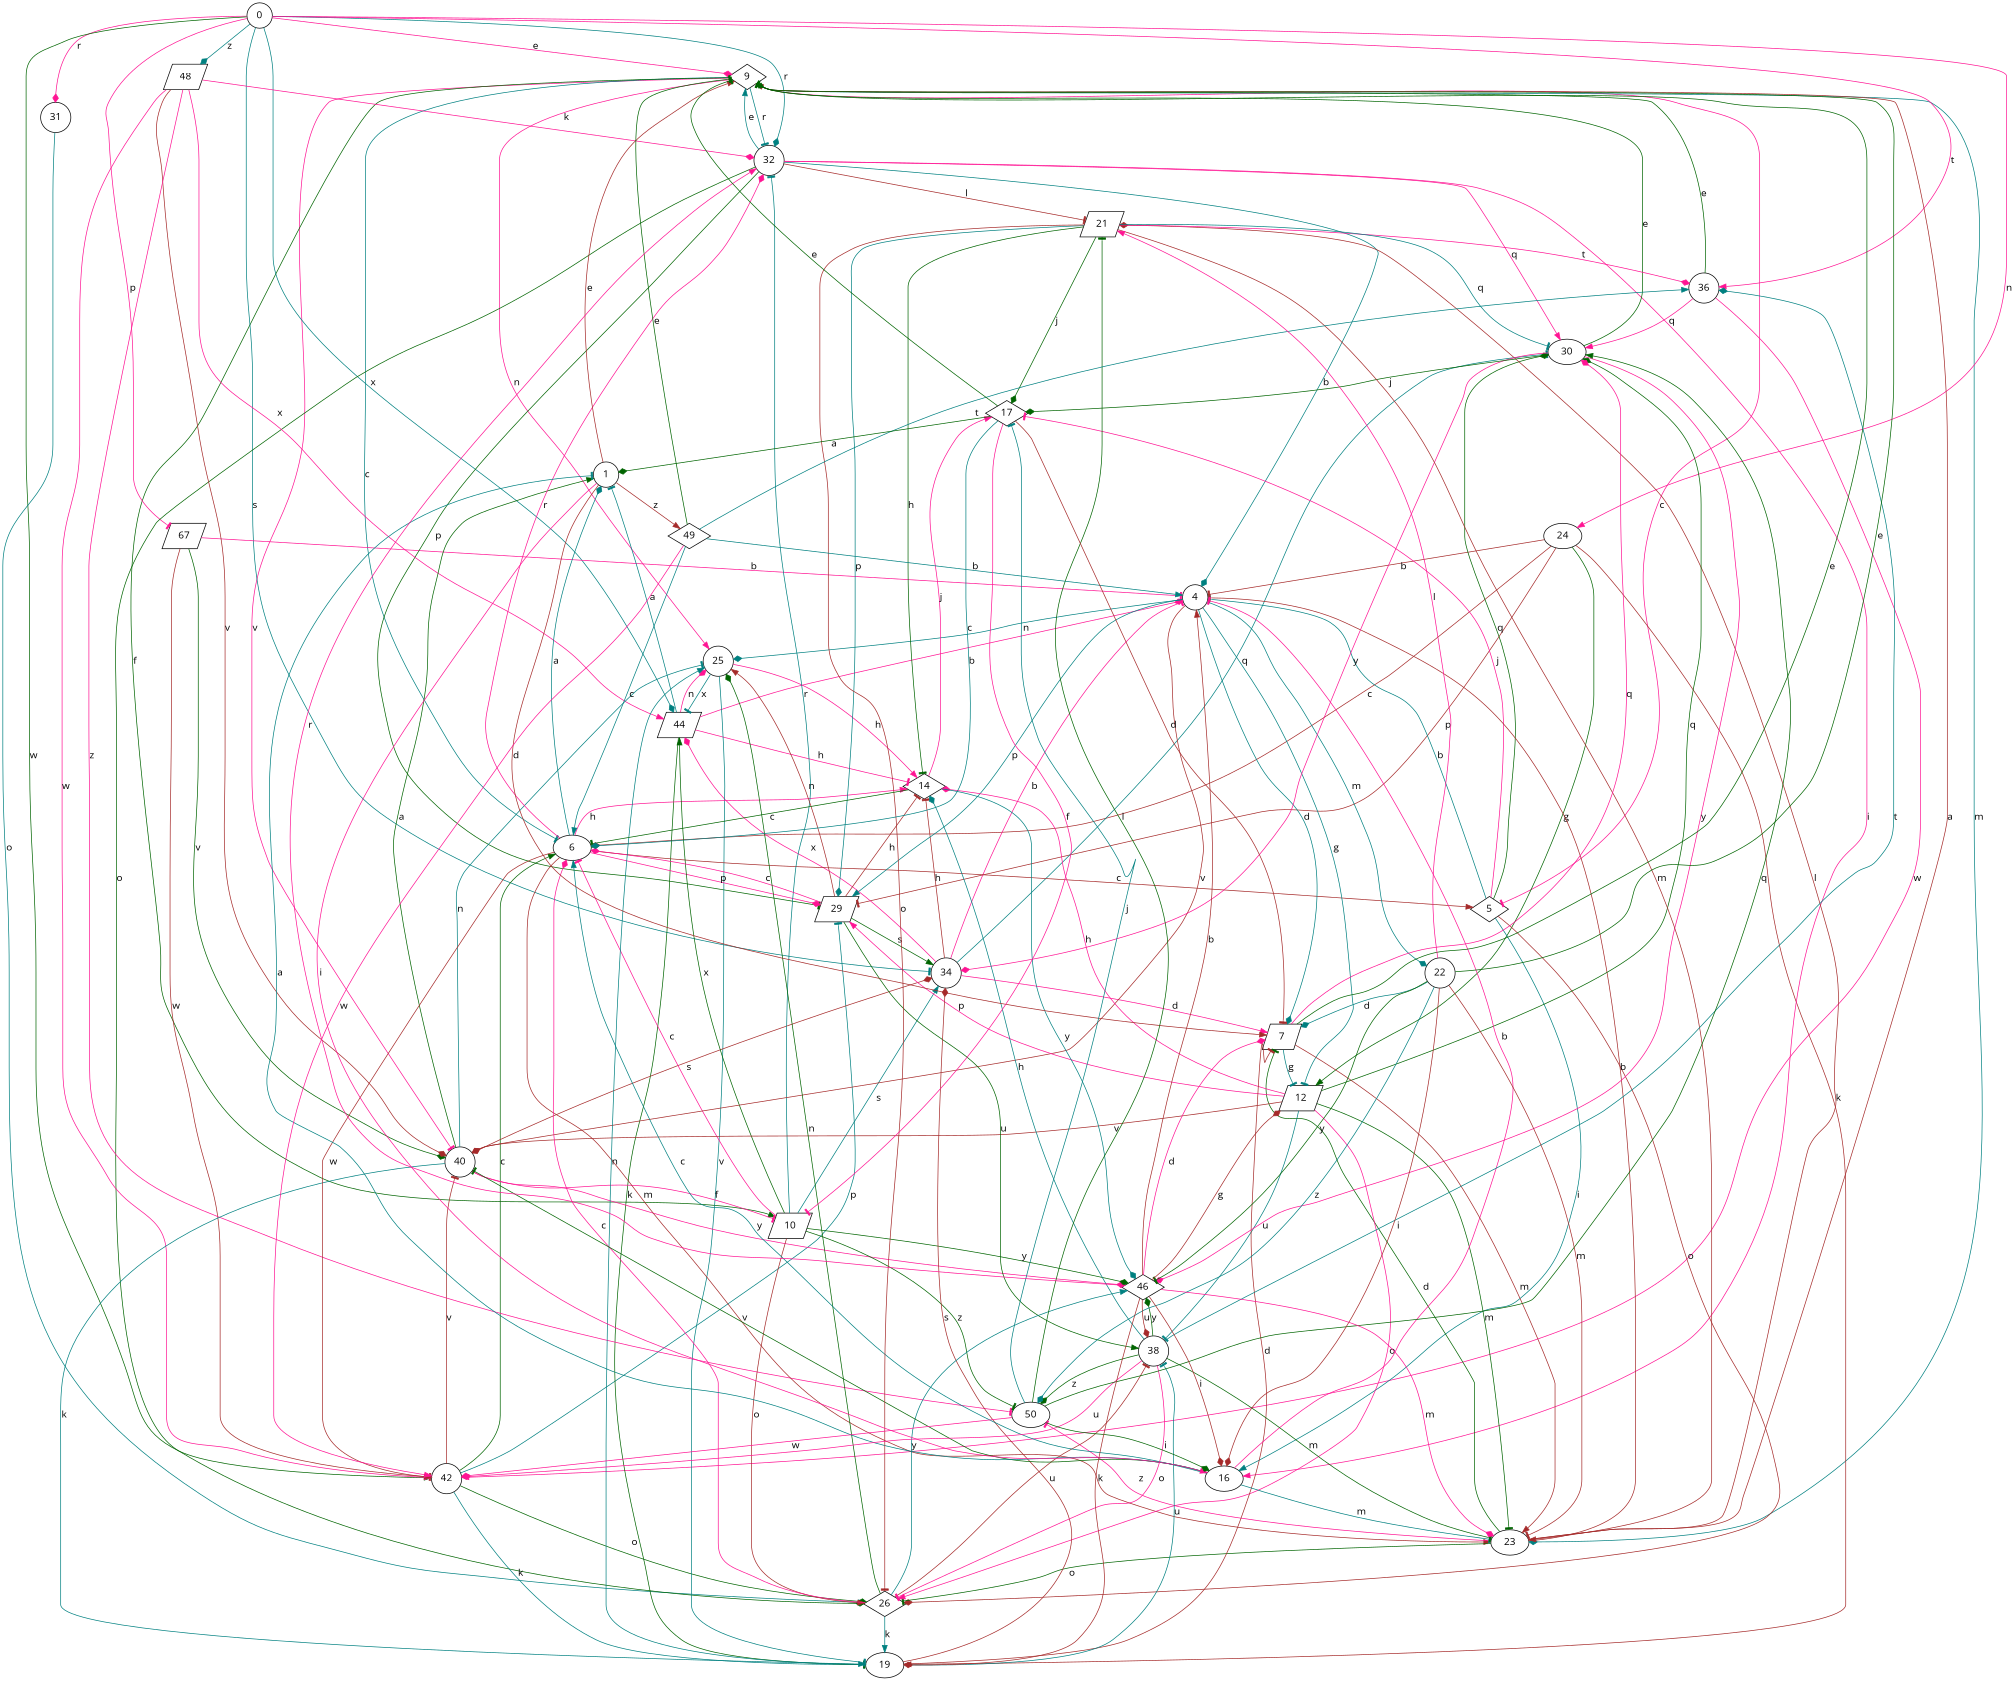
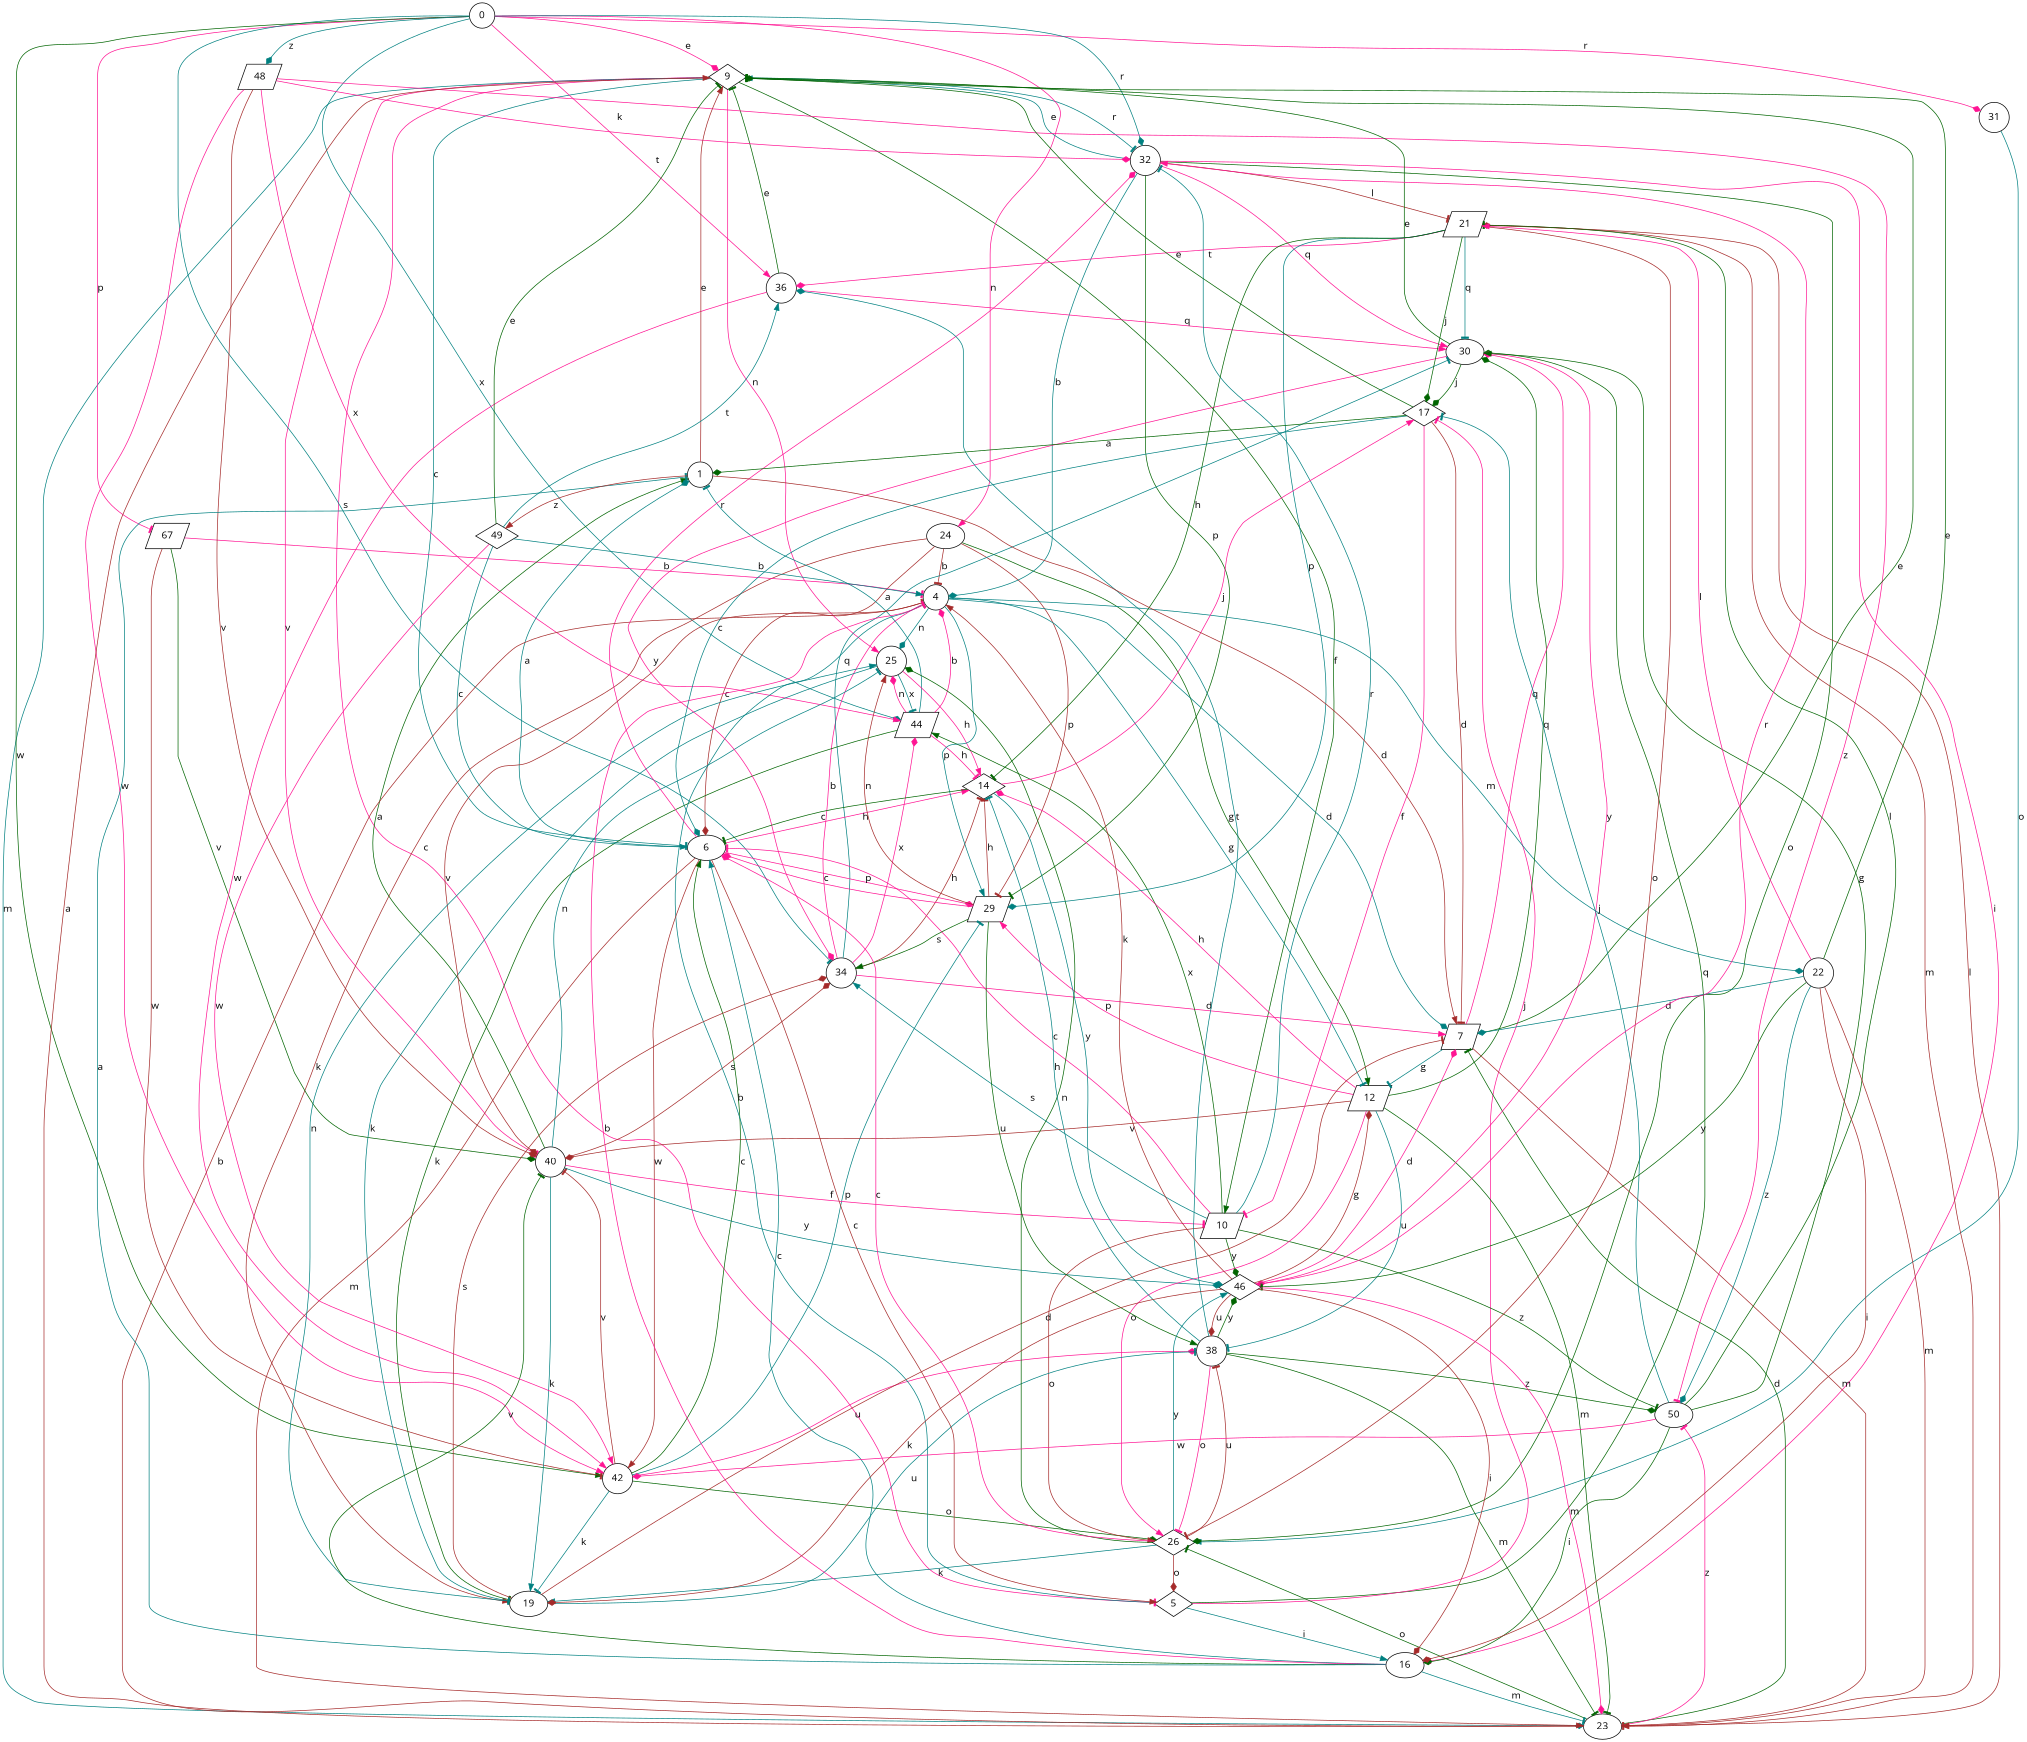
edge "50" -> "30": label "q" -> "g"
edge "46" -> "4": label "b" -> "k"
edge "38" -> "14": arrowhead diamond -> tee
edge "25" -> "19": label "v" -> "k"
edge "1" -> "16": removed, label "i"
edge "40" -> "46": color deeppink -> teal
edge "38" -> "42": reversed
edge "5" -> "26": reversed
